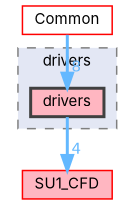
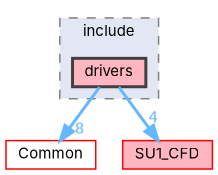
edge "Common" -> "drivers": reversed
cluster "drivers": label "drivers" -> "include"
